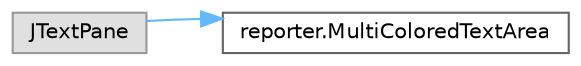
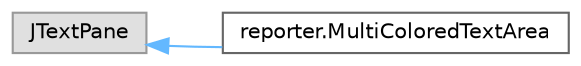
edge "JTextPane" -> "reporter.MultiColoredTextArea": reversed
